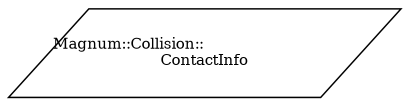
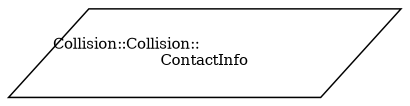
node "Magnum::Collision:: ContactInfo": label "Magnum::Collision:: ContactInfo" -> "Collision::Collision:: ContactInfo"
